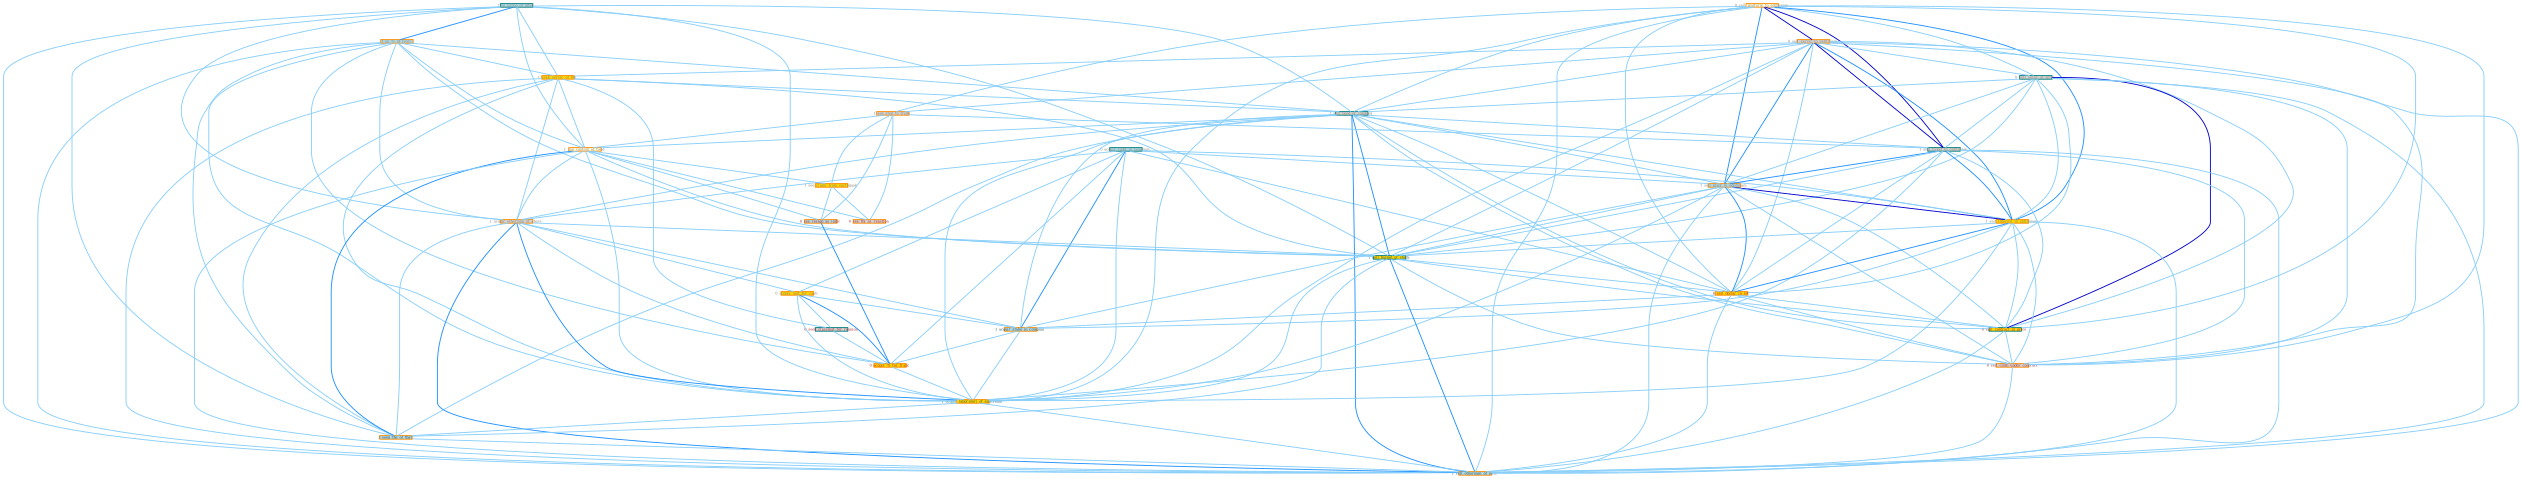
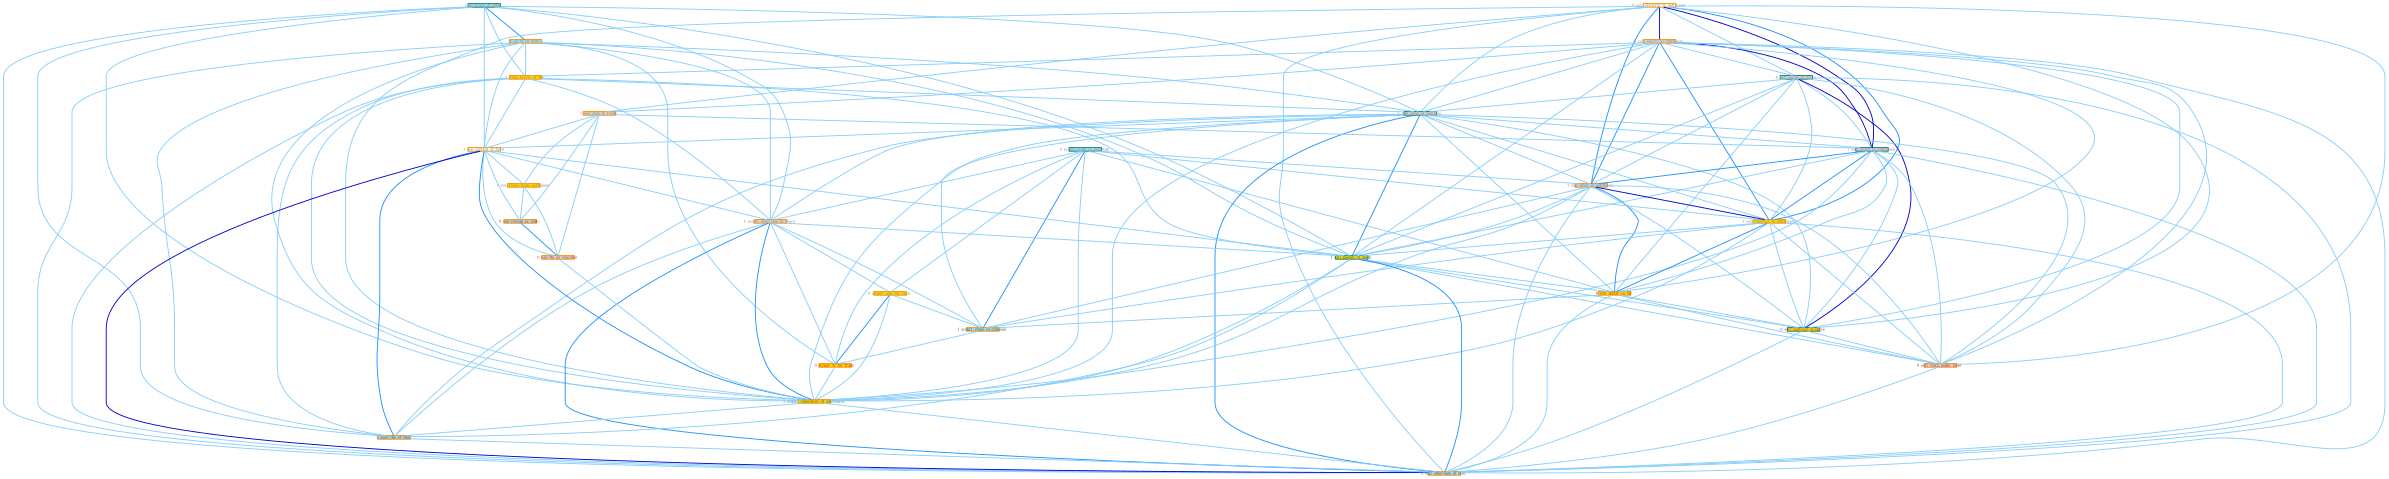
edge "0_sell_platform_to_entitynam" -- "0_sell_dollar_in_lot": removed
edge "0_see_resign_as_indic" -- "0_acquir_%_for_franc": now "0_see_resign_as_indic" -- "0_see_thi_as_reaction"
node "0_seek_classmat_for_reunion": removed
edge "1_acquir_stake_in_compani" -- "1_acquir_laboratori_of_entitynam": now "0_see_thi_as_reaction" -- "1_acquir_laboratori_of_entitynam"
node "0_sell_cloth_under_contract": label "0_sell_cloth_under_contract" -> "0_sell_cloth_under_label"
edge "1_see_content_of_field" -- "1_acquir_laboratori_of_entitynam": color #87cefa -> #1e90ff
edge "1_see_content_of_field" -- "1_sell_othernum_of_offic": color #87cefa -> #0000cd
